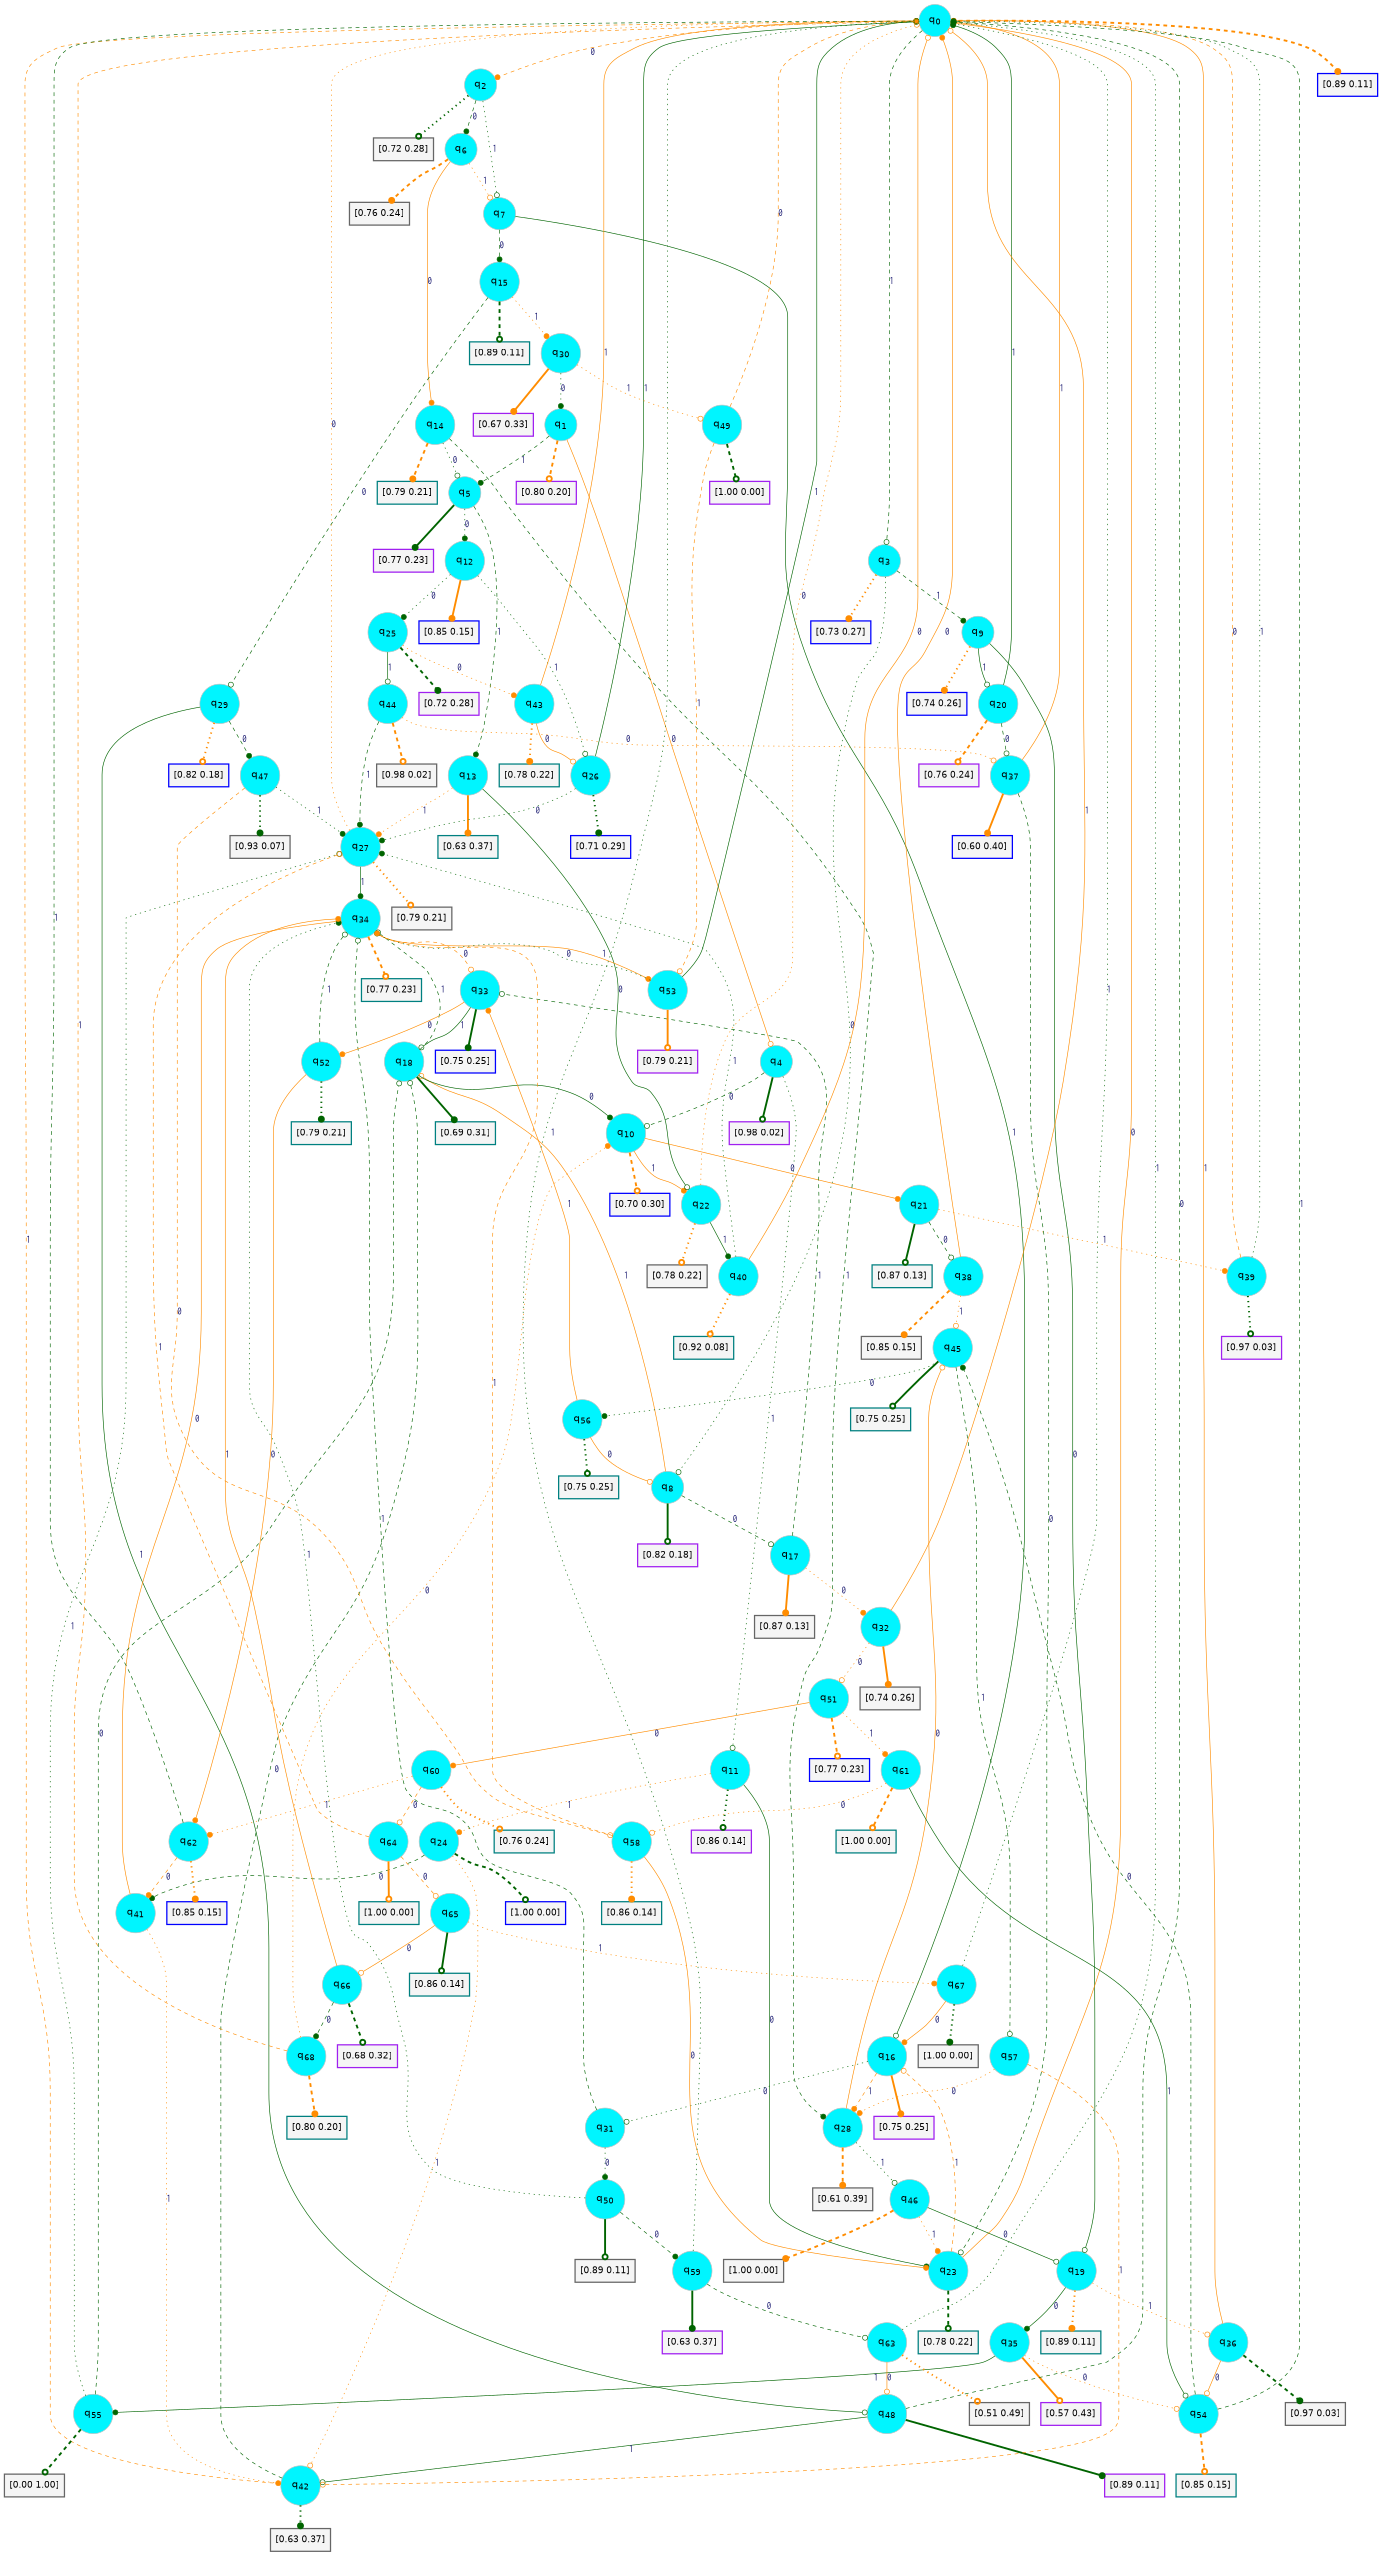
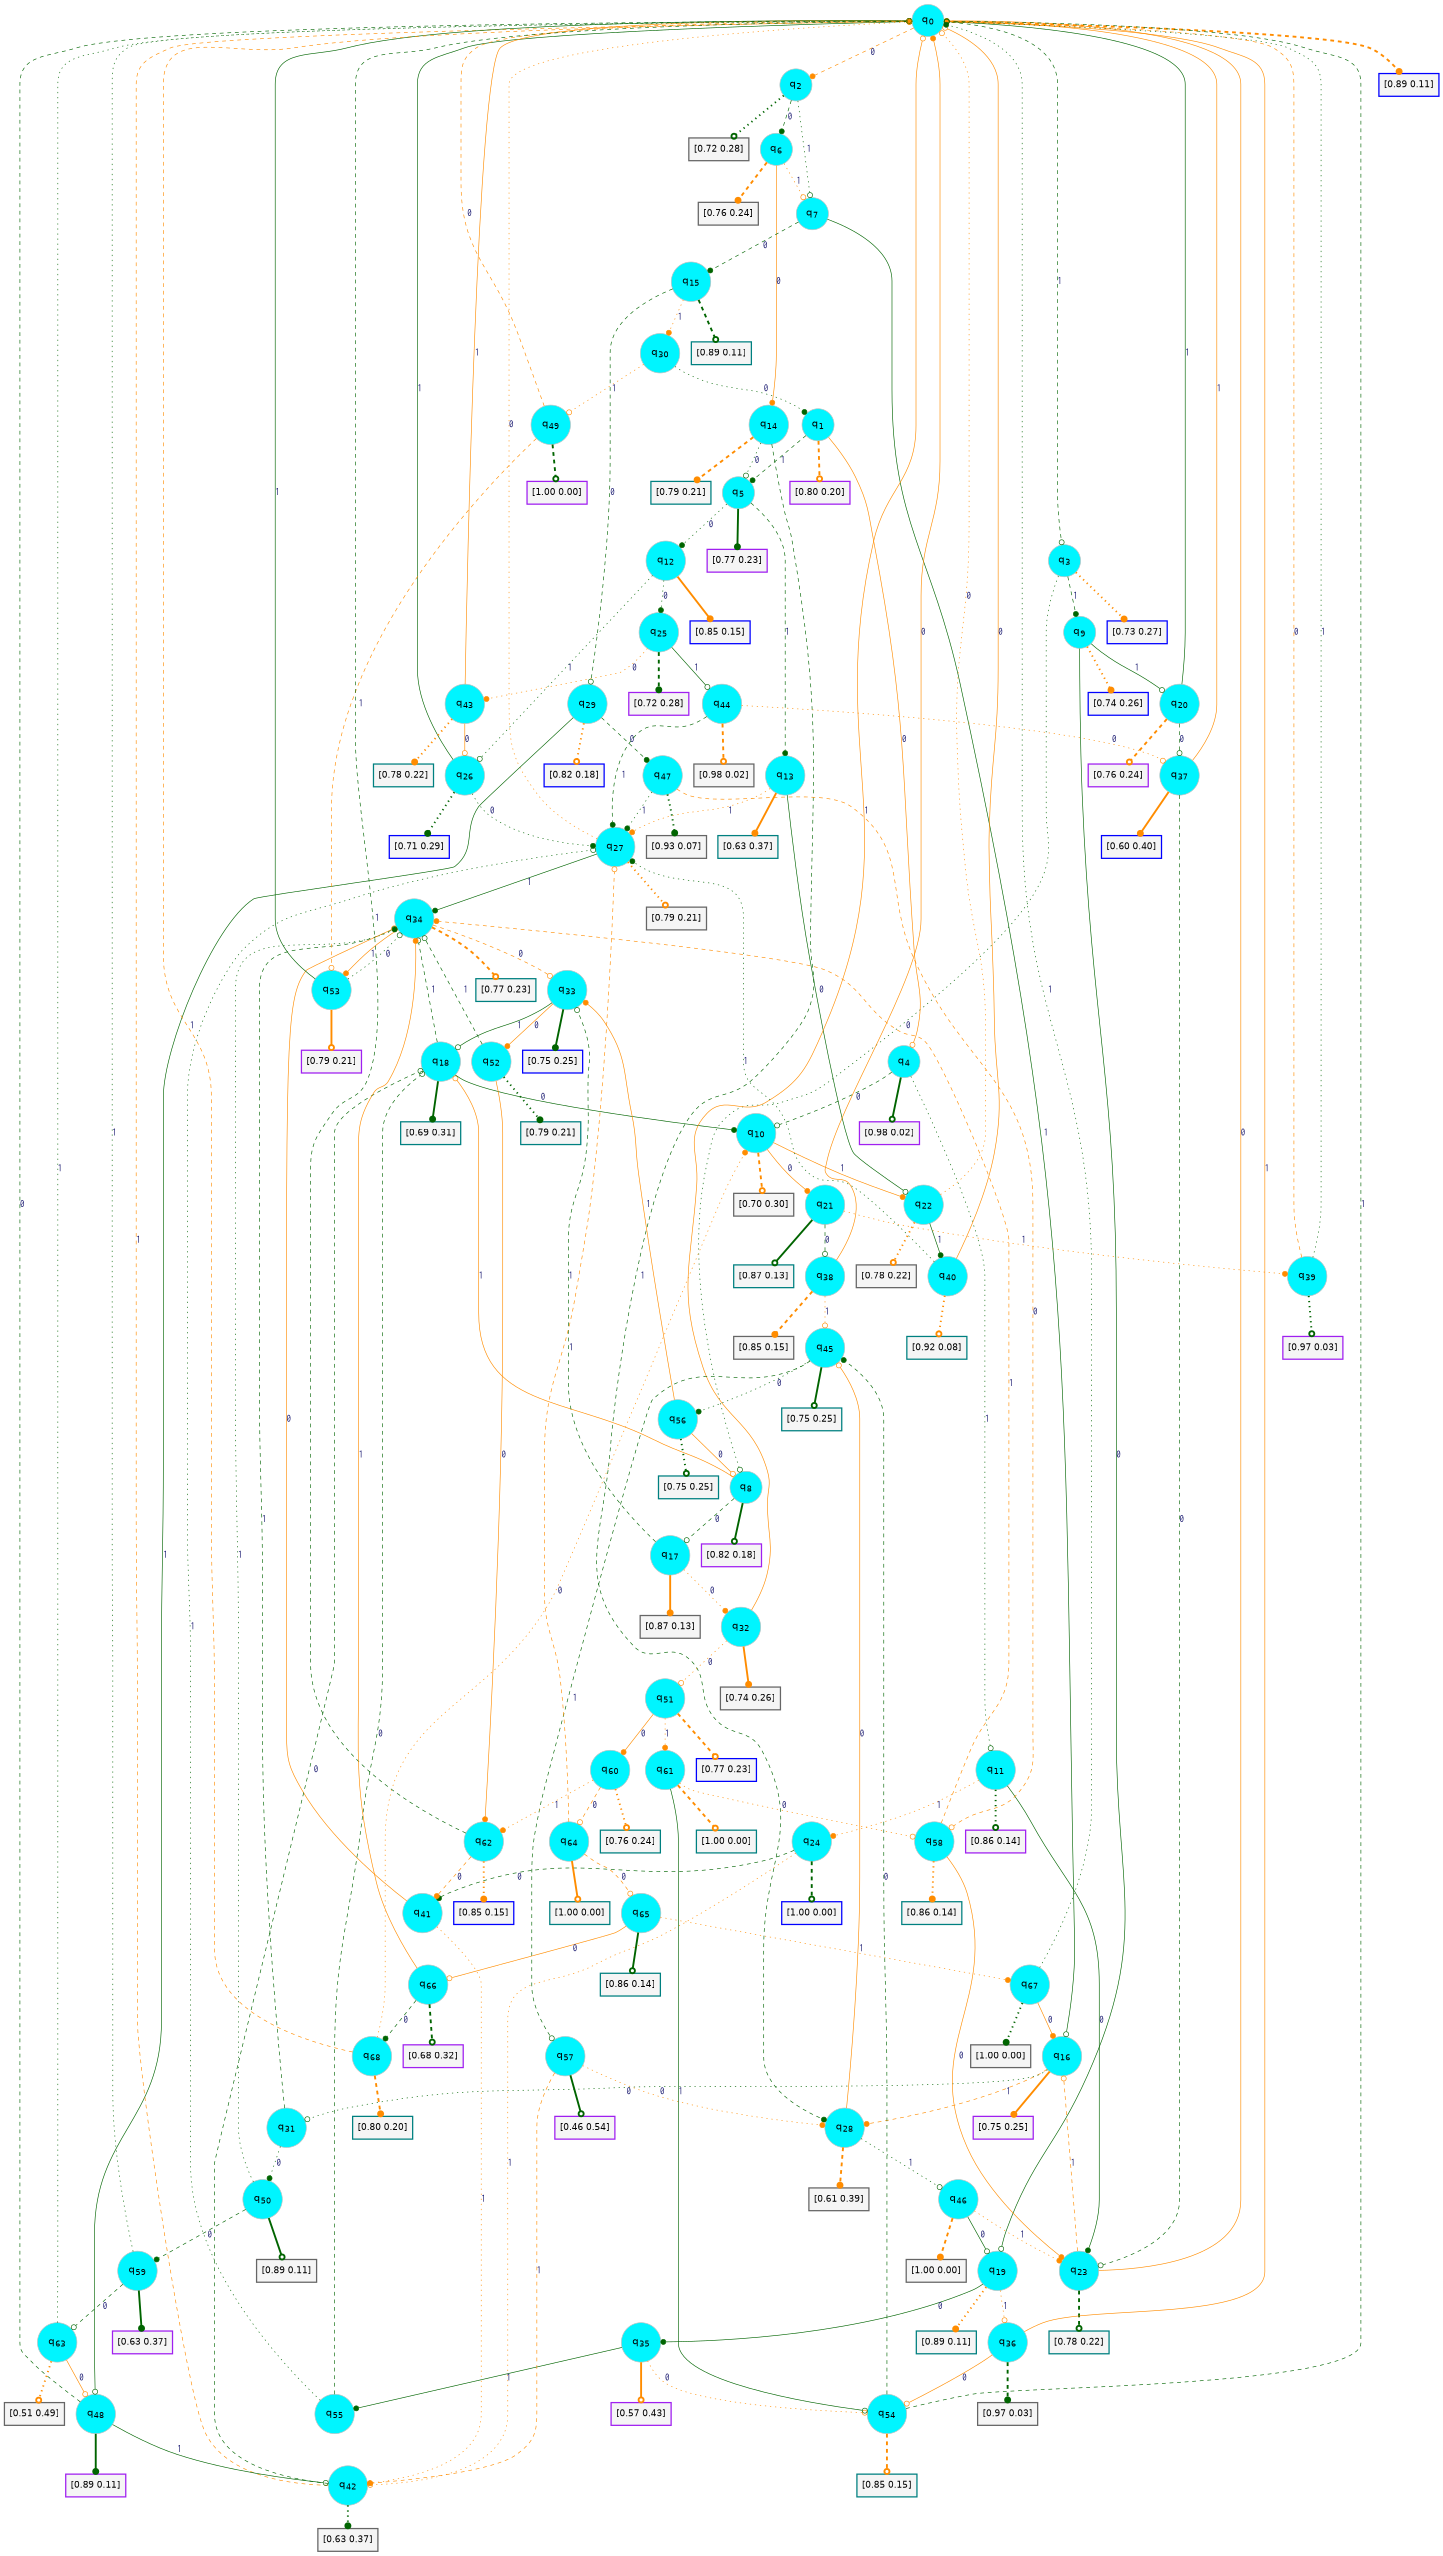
node "[0.67 0.33]": removed
node "[0.70 0.30]": color blue -> gray40
node "[0.46 0.54]": added
node "[0.00 1.00]": removed
